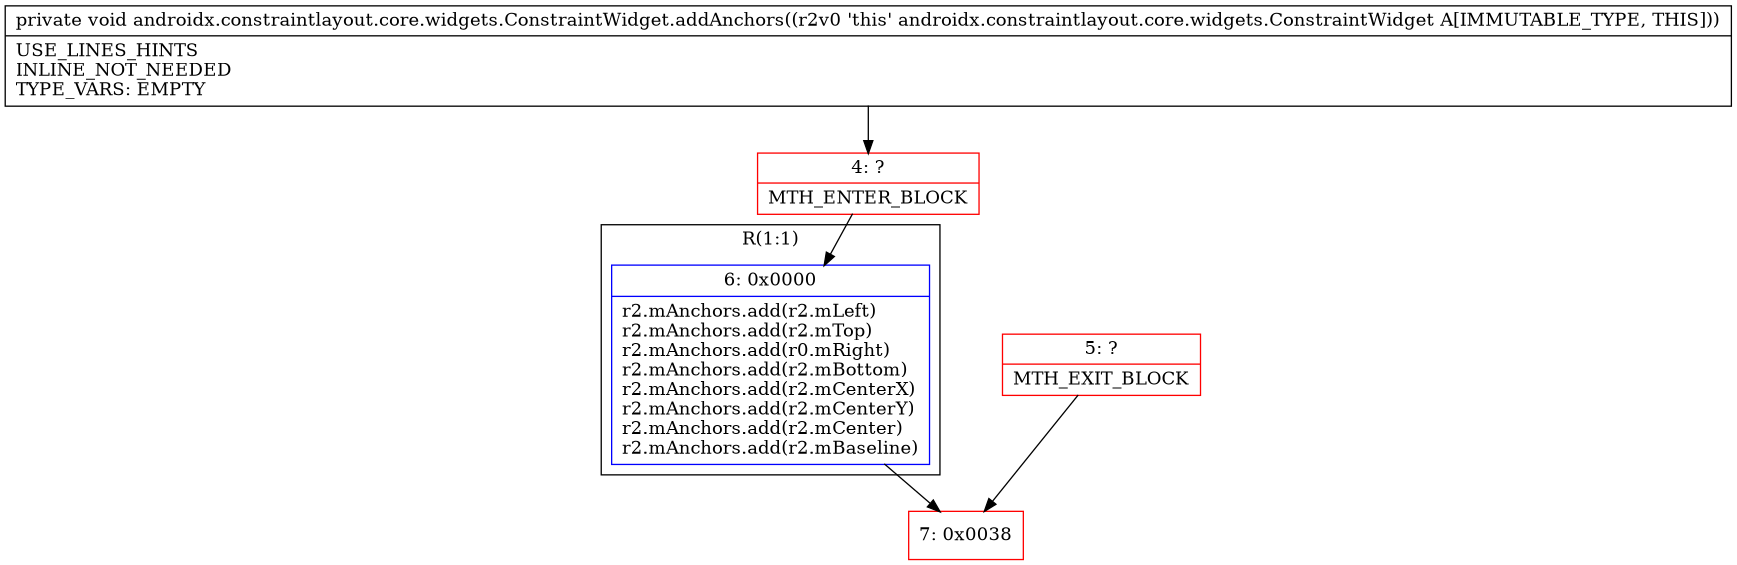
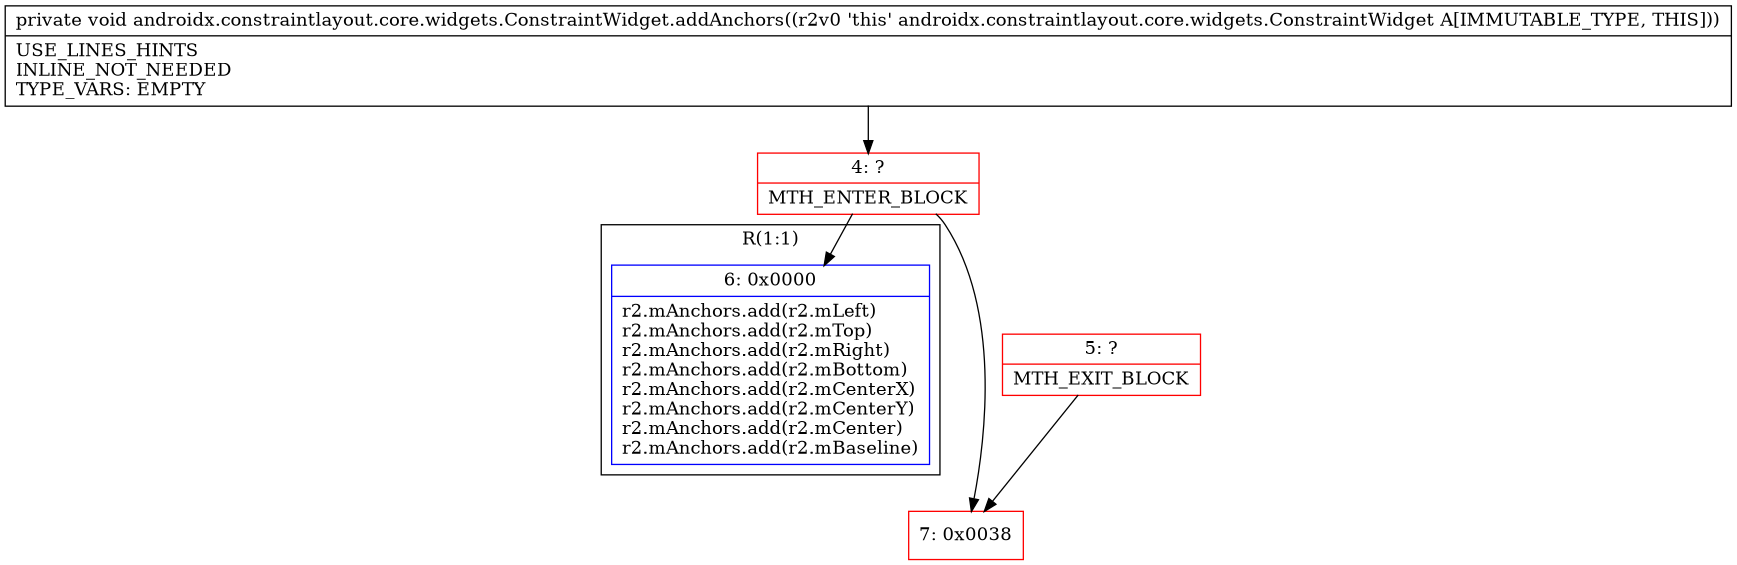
node "6: 0x0000": text "r2.mAnchors.add(r0.mRight)" -> "r2.mAnchors.add(r2.mRight)"
edge "6: 0x0000" -> "7: 0x0038": now "4: ?" -> "7: 0x0038"
